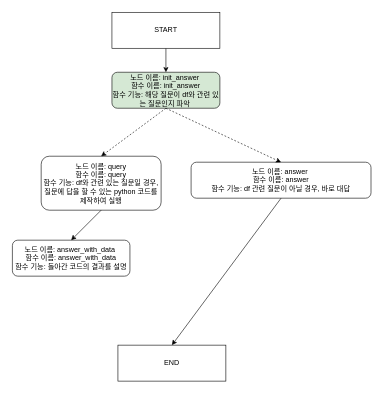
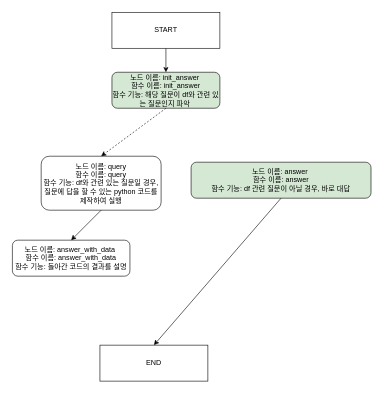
edge "노드 이름: init_answer 함수 이름: init_answer 함수 기능: 해당 질문이 df와 관련 있는 질문인지 파악" -> "노드 이름: answer 함수 이름: answer 함수 기능: df 관련 질문이 아닐 경우, 바로 대답": removed
node "노드 이름: answer 함수 이름: answer 함수 기능: df 관련 질문이 아닐 경우, 바로 대답": fillcolor #ffffff -> #d5e8d4
node "END": moved (172, 363) -> (154, 363)
